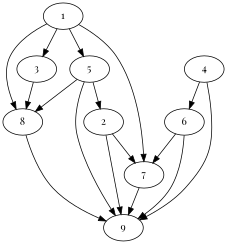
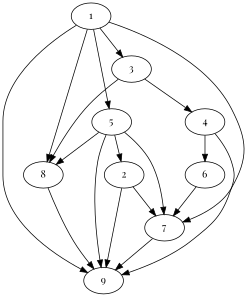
edge "3" -> "4": added
edge "5" -> "7": added
edge "6" -> "9": now "1" -> "9"
